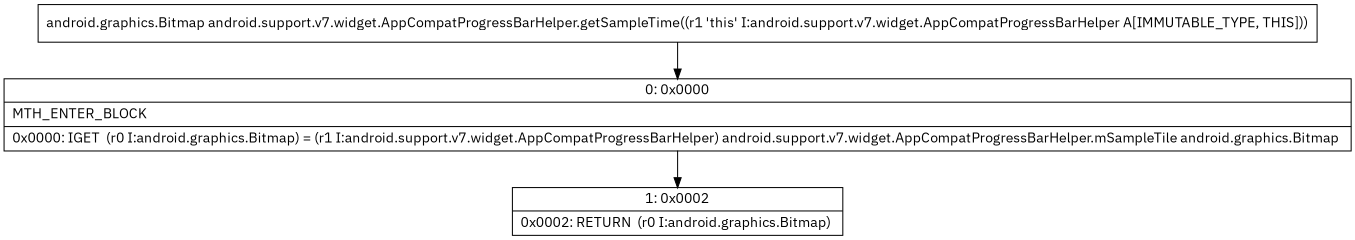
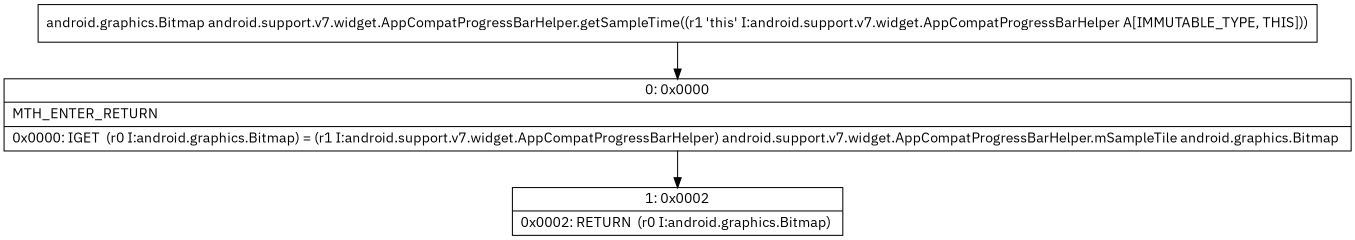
node "0: 0x0000": text "MTH_ENTER_BLOCK" -> "MTH_ENTER_RETURN"
